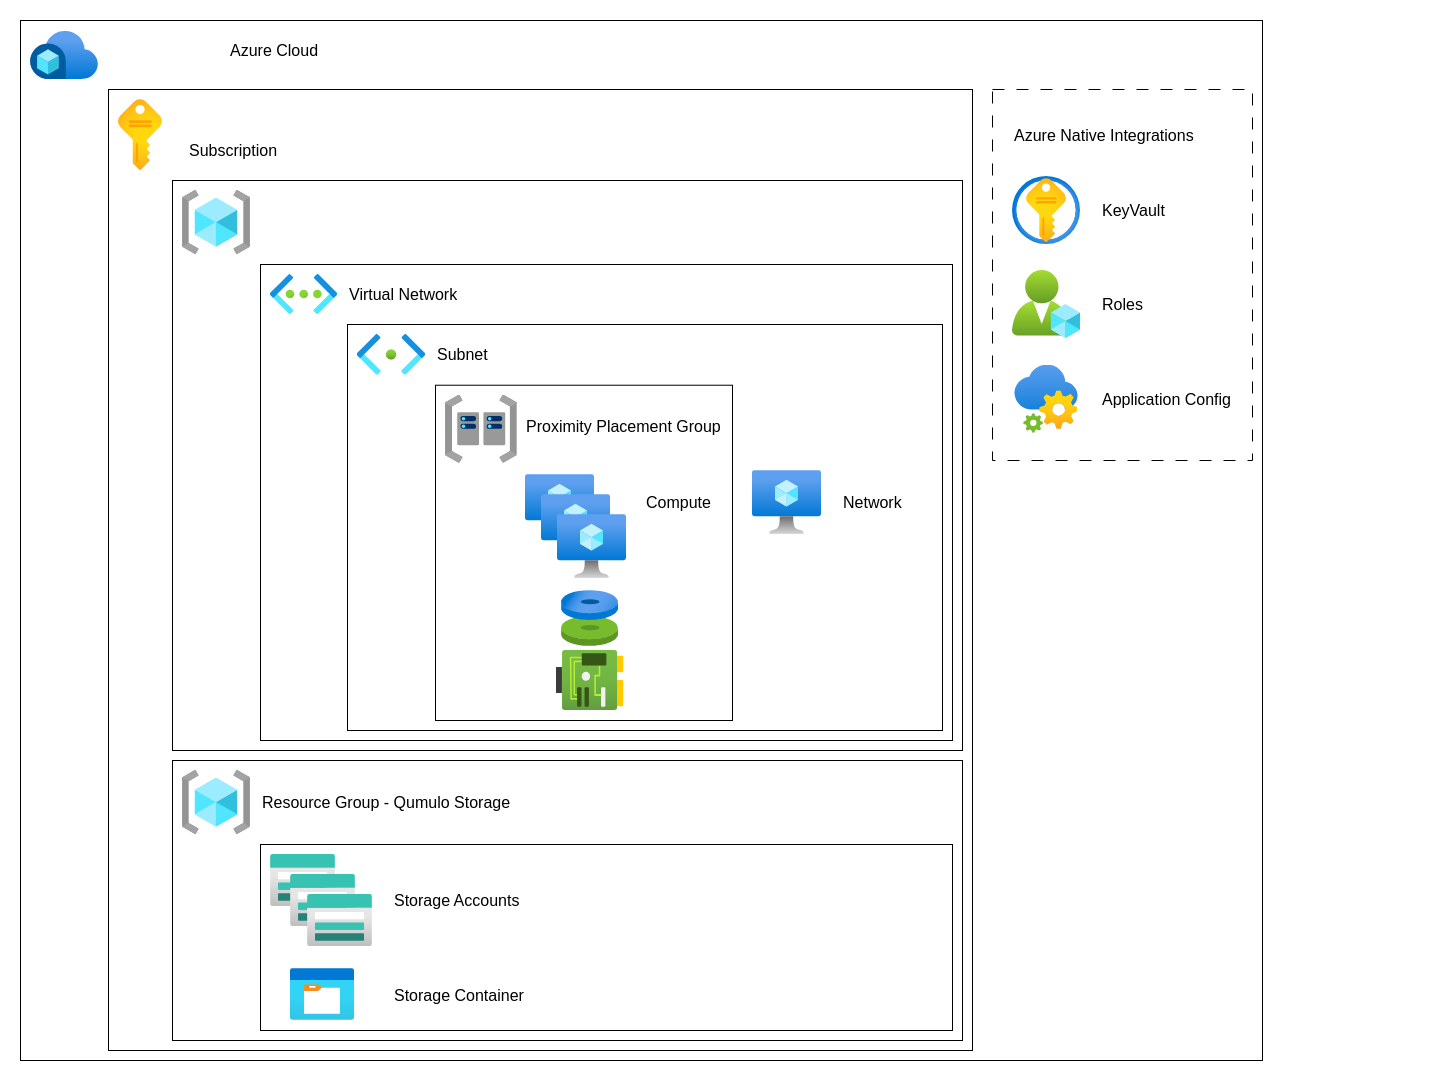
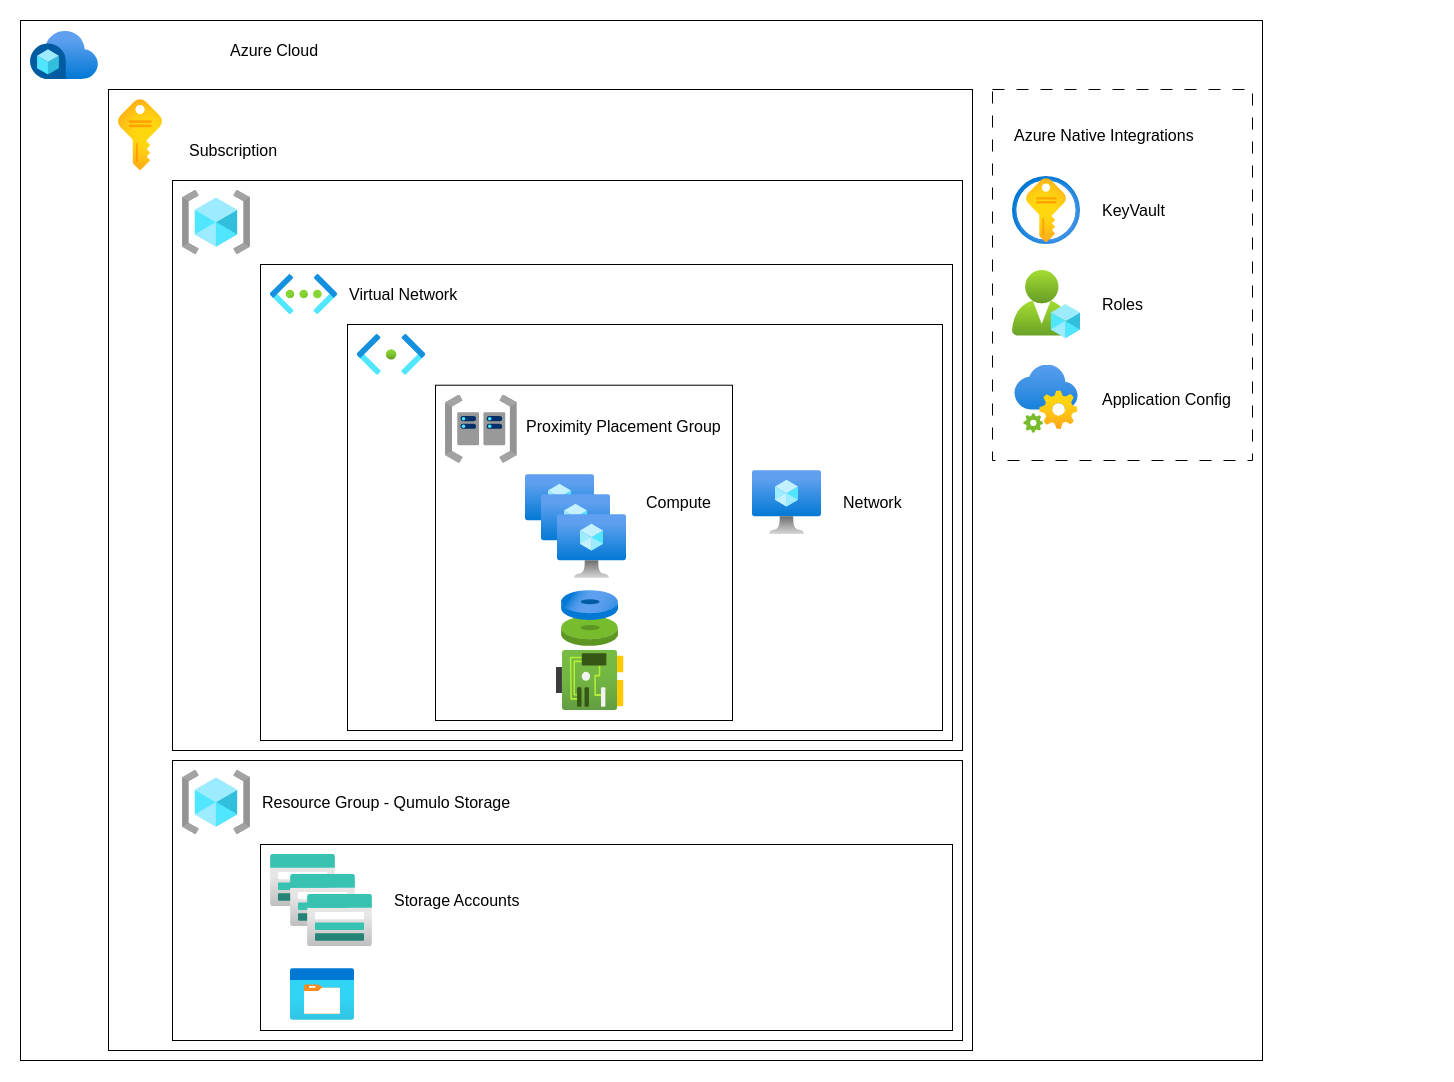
node "Subnet": removed
node "Storage Container": removed
